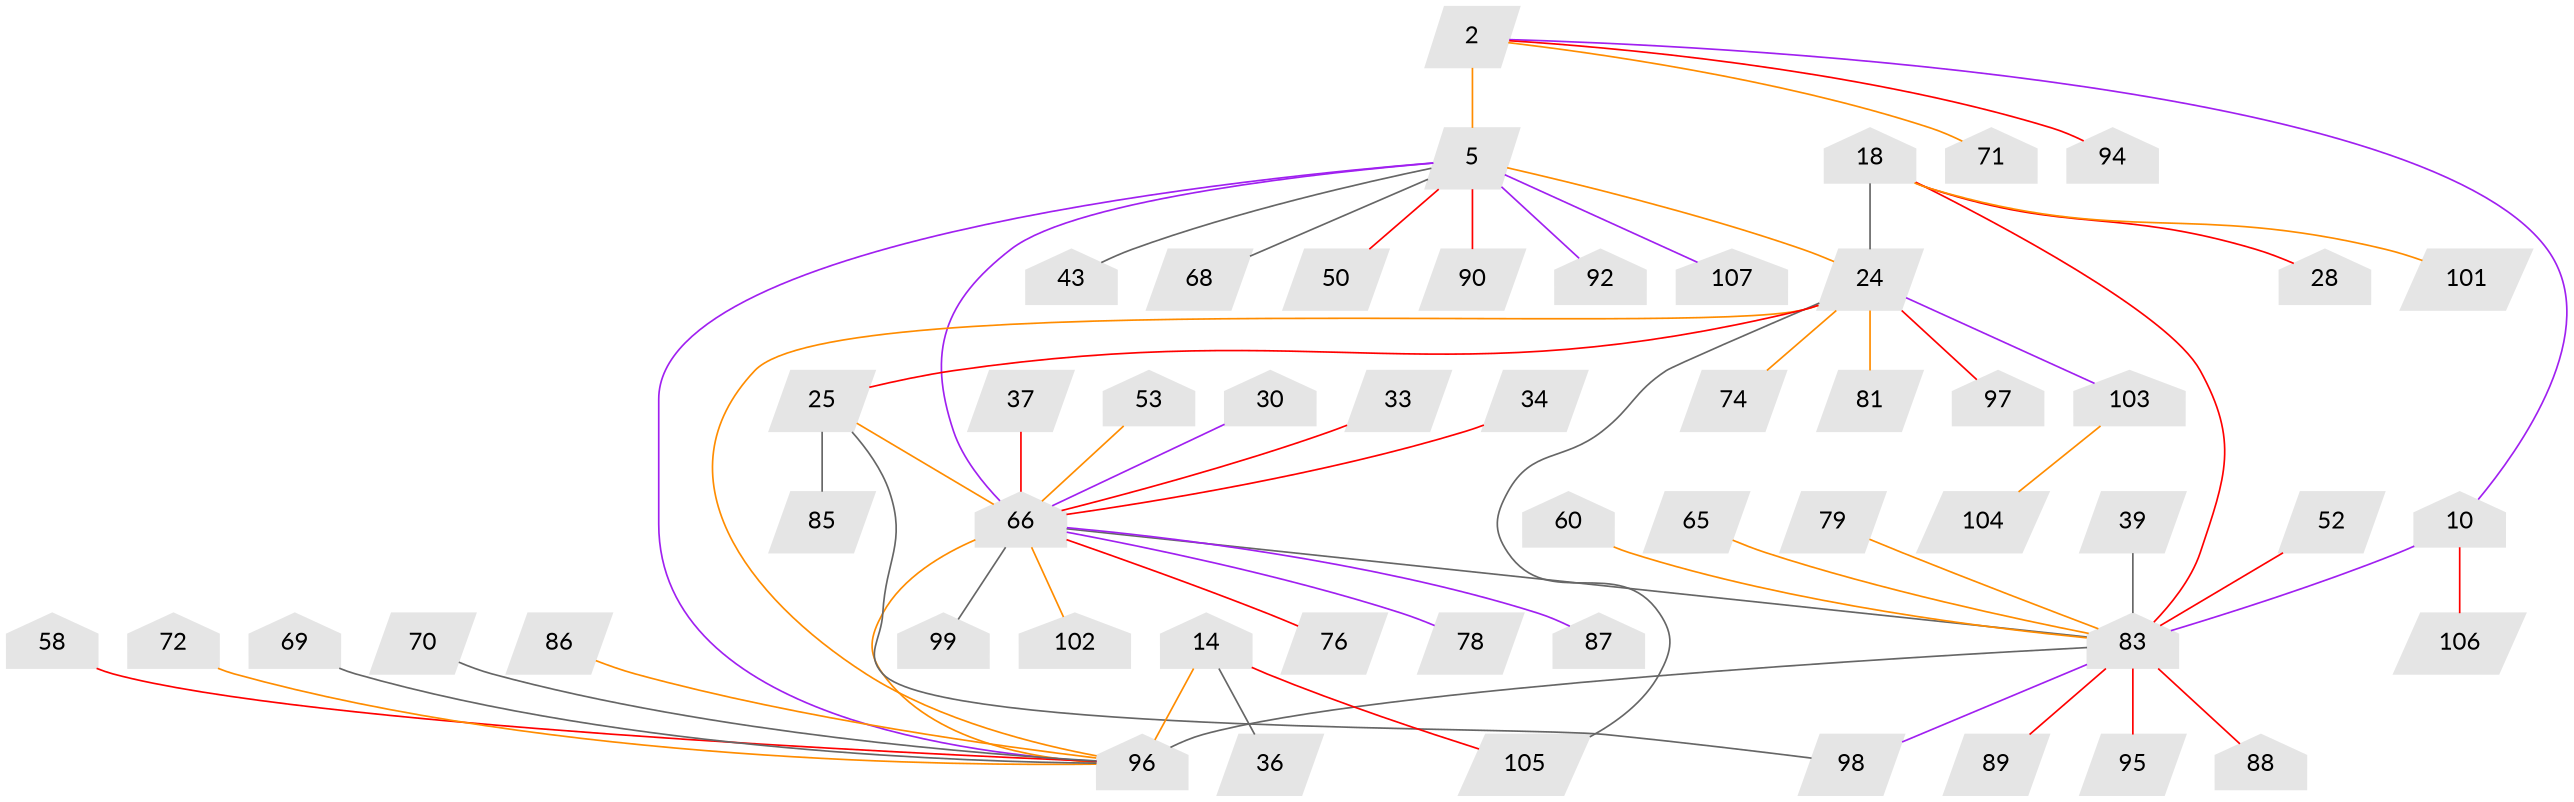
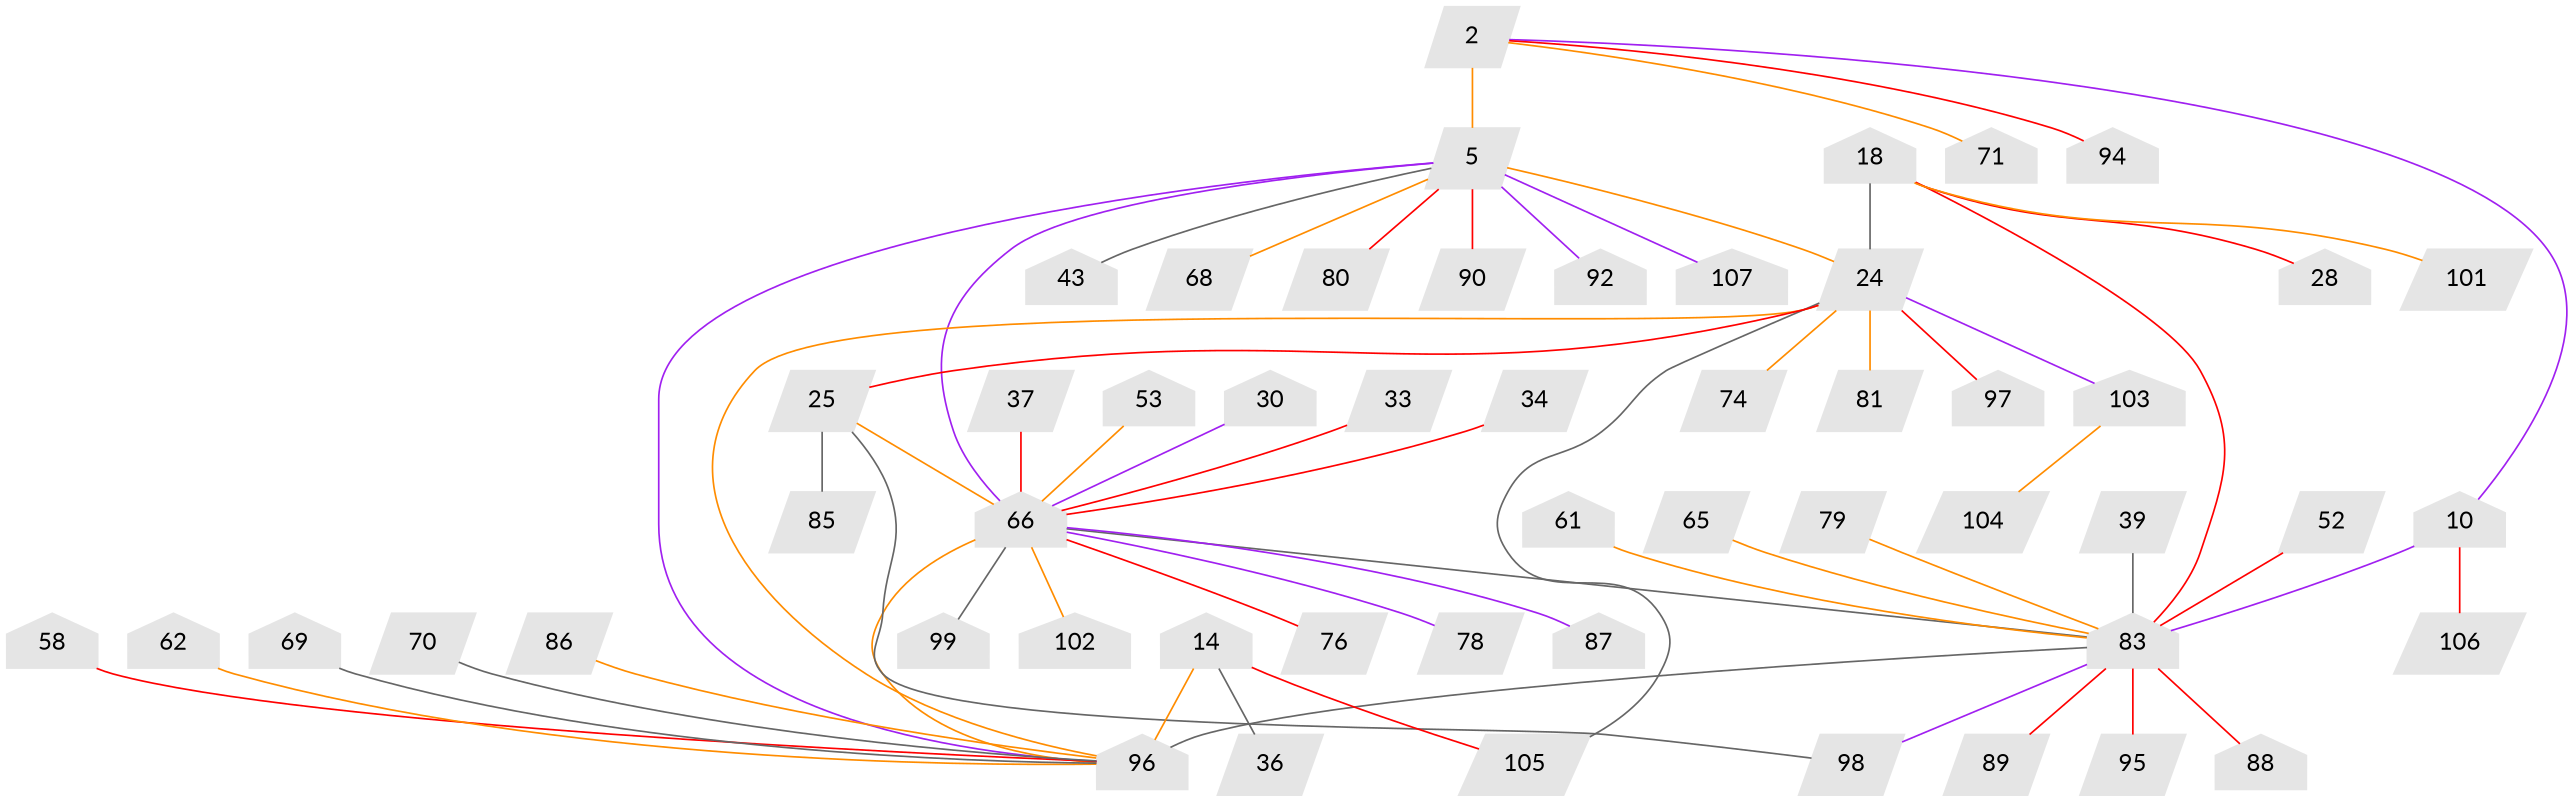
edge "5" -- "68": color gray40 -> darkorange
node "50": label "50" -> "80"
node "60": label "60" -> "61"
node "72": label "72" -> "62"
